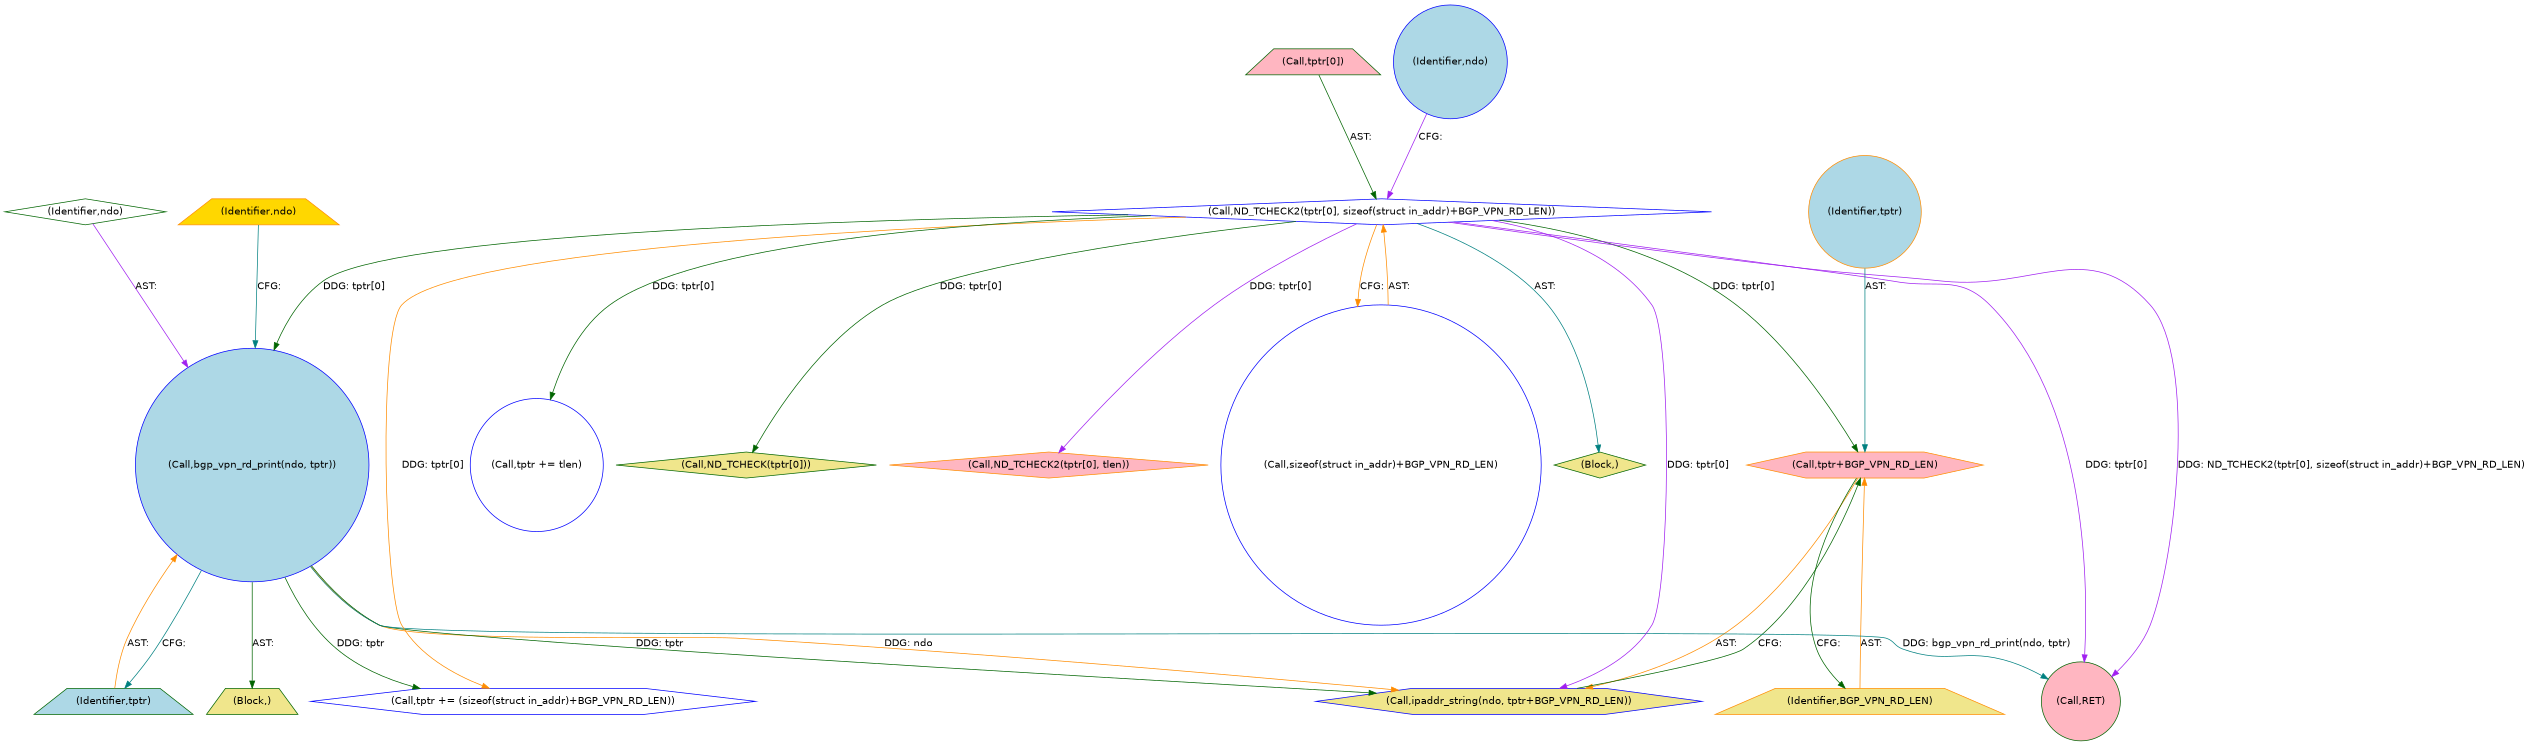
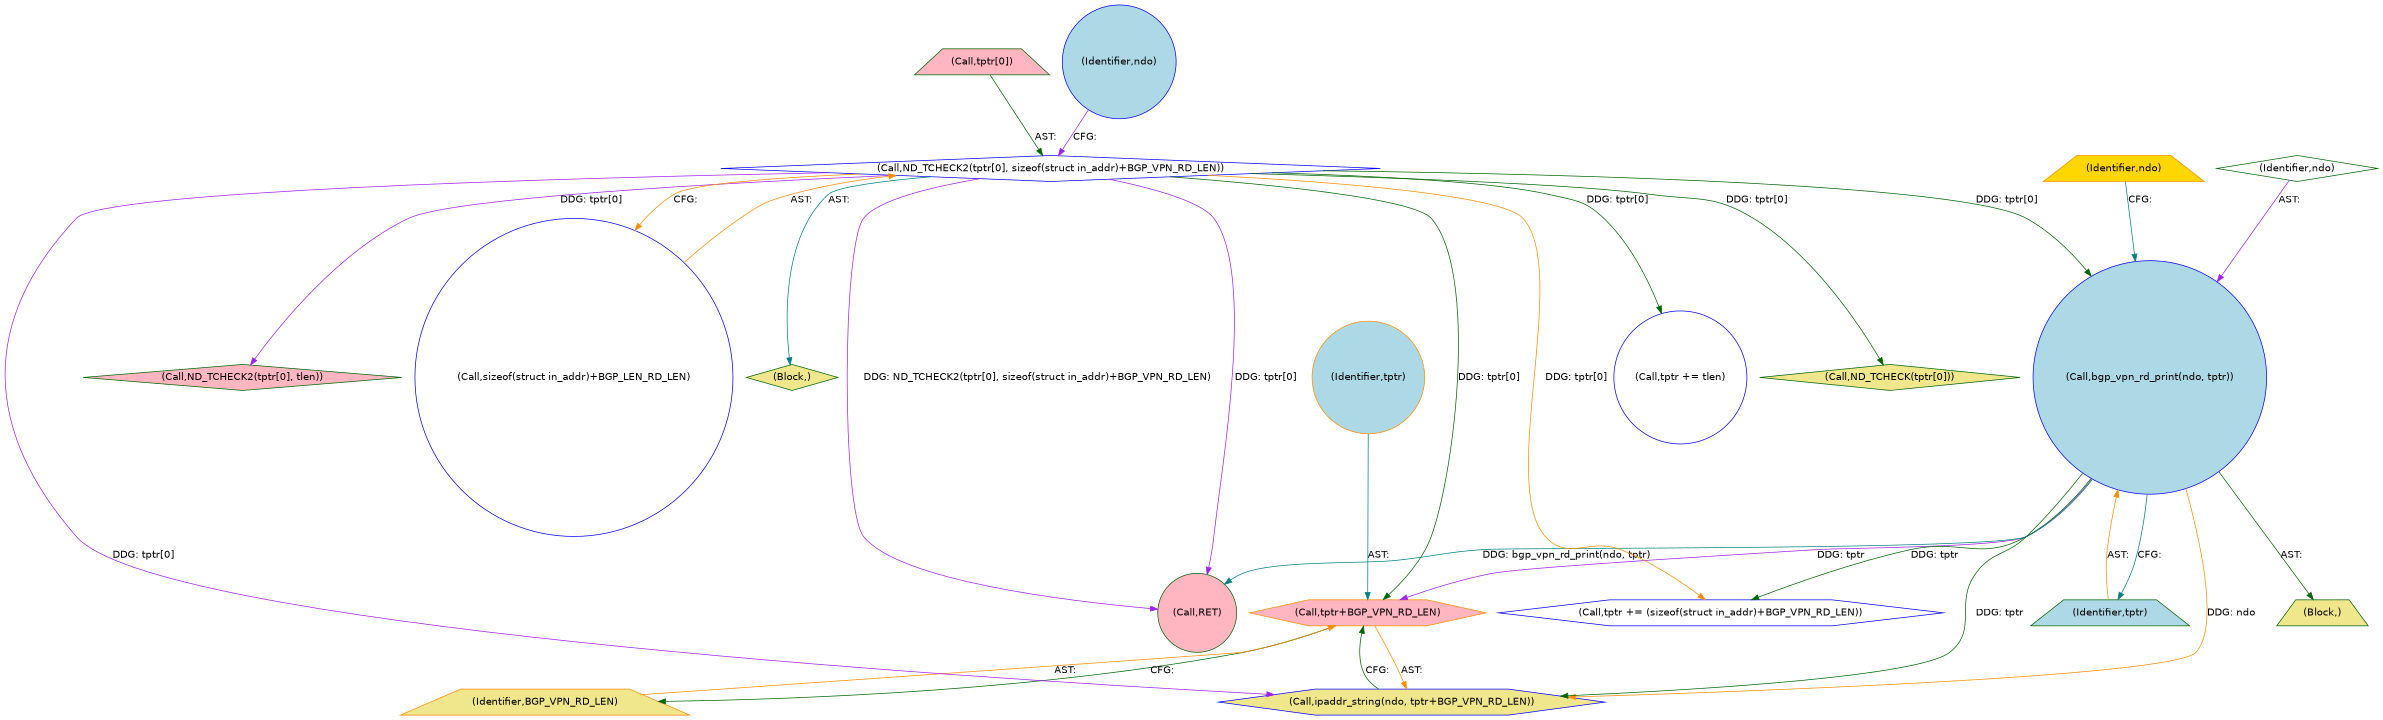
node "(Call,ND_TCHECK2(tptr[0], tlen))": color darkorange -> darkgreen
node "(Call,sizeof(struct in_addr)+BGP_VPN_RD_LEN)": label "(Call,sizeof(struct in_addr)+BGP_VPN_RD_LEN)" -> "(Call,sizeof(struct in_addr)+BGP_LEN_RD_LEN)"
edge "(Call,bgp_vpn_rd_print(ndo, tptr))" -> "(Call,tptr+BGP_VPN_RD_LEN)": added, label "DDG: tptr"
